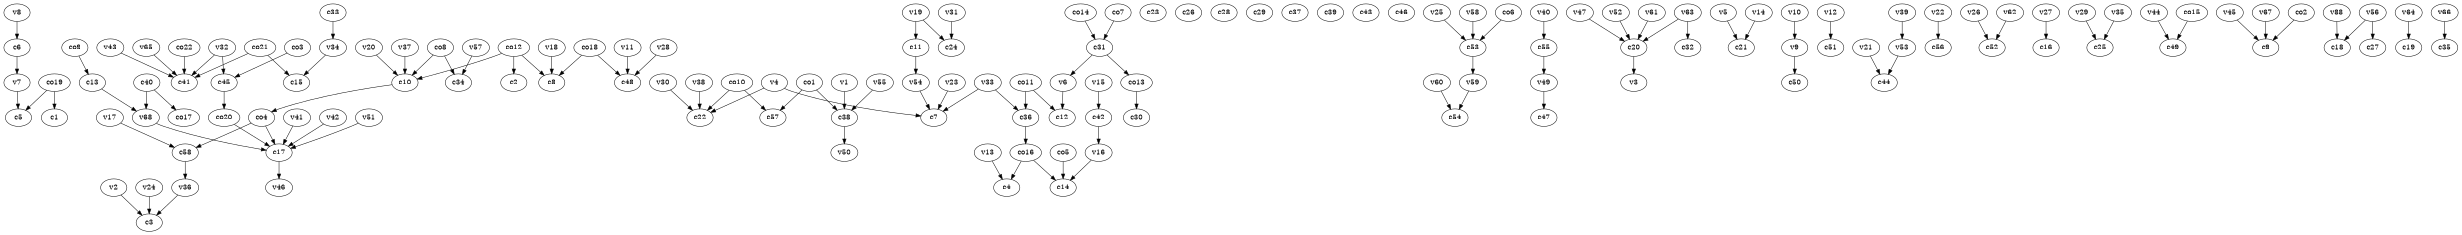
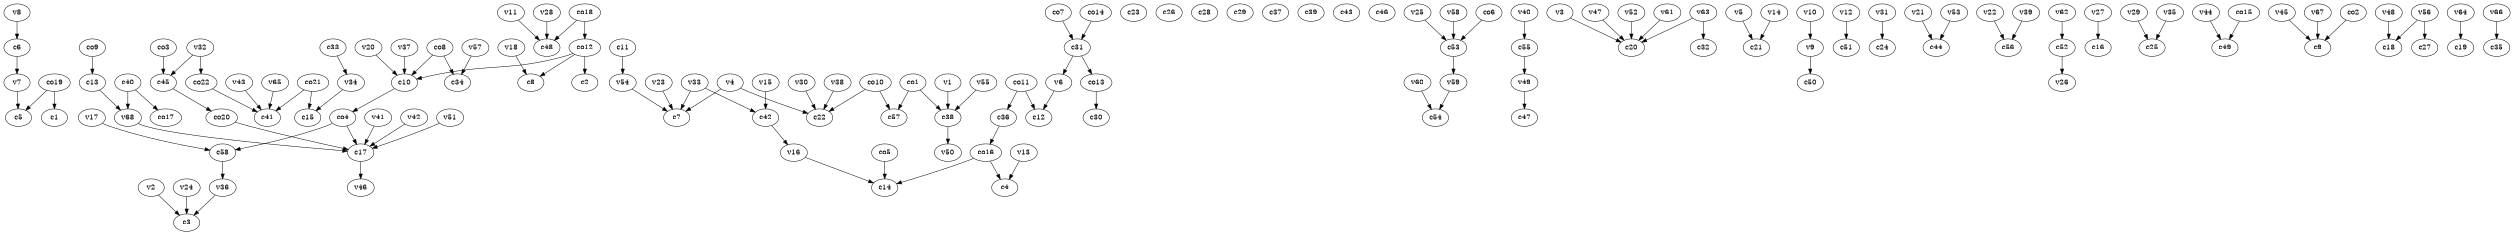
node "v19": removed
node "v88": label "v88" -> "v48"
edge "v39" -> "v53": now "v39" -> "c56"
edge "v26" -> "c52": reversed
edge "c20" -> "v3": reversed
edge "v32" -> "c41": now "v32" -> "co22"
edge "co18" -> "c8": now "co18" -> "co12"
edge "v33" -> "c36": now "v33" -> "c42"
